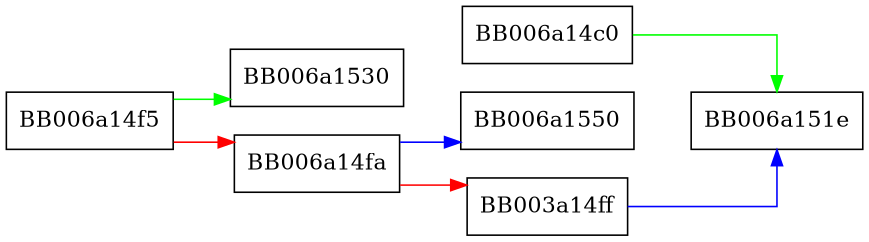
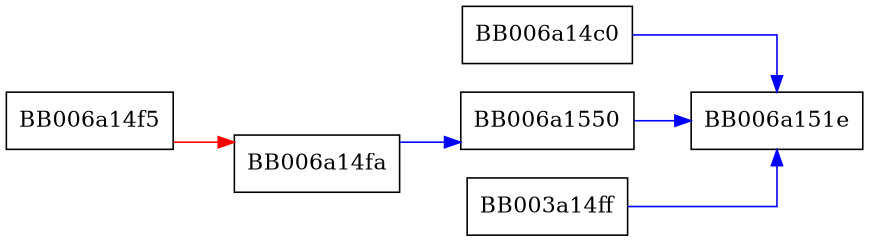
edge "BB006a14c0" -> "BB006a151e": color green -> blue
node "BB006a1530": removed
edge "BB006a1550" -> "BB006a151e": added
edge "BB006a14fa" -> "BB003a14ff": removed
